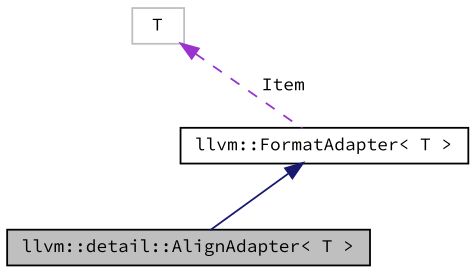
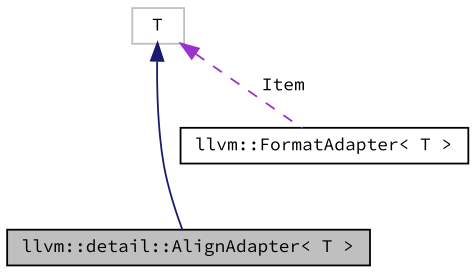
edge "llvm::detail::AlignAdapter< T >" -> "llvm::FormatAdapter< T >": now "llvm::detail::AlignAdapter< T >" -> "T"
